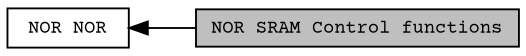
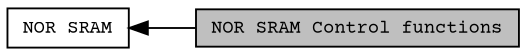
node "NOR NOR": label "NOR NOR" -> "NOR SRAM"
